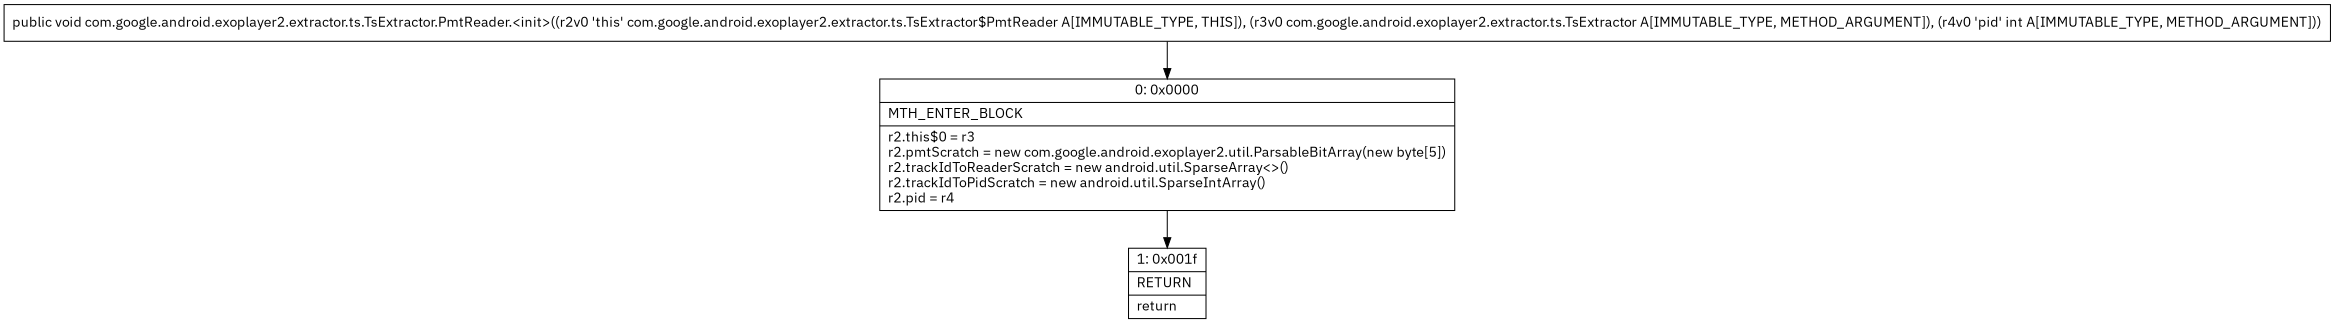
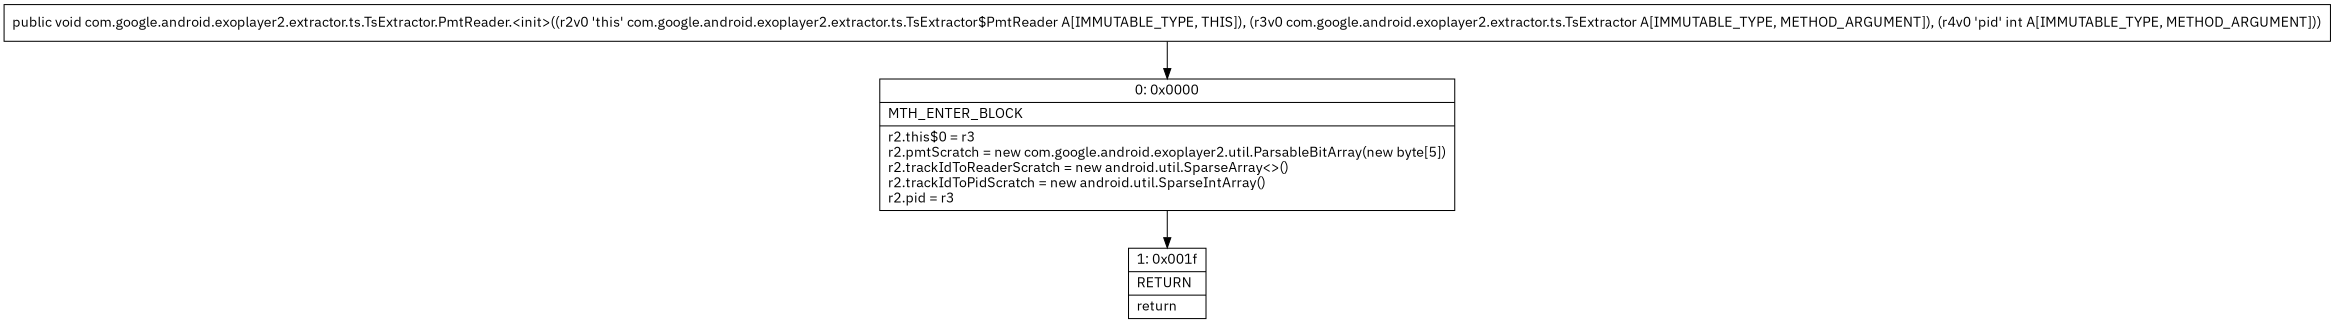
node "0: 0x0000": text "r2.pid = r4" -> "r2.pid = r3"
